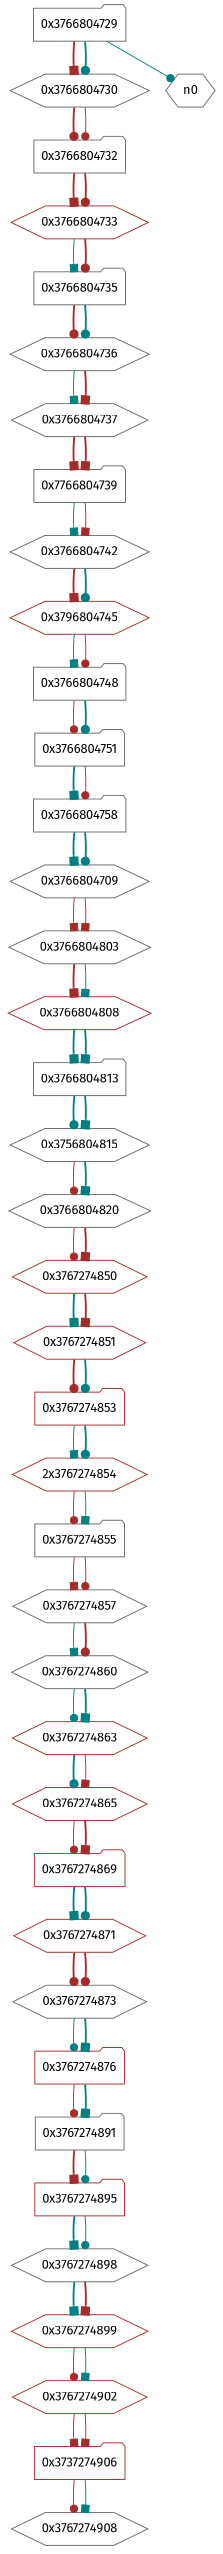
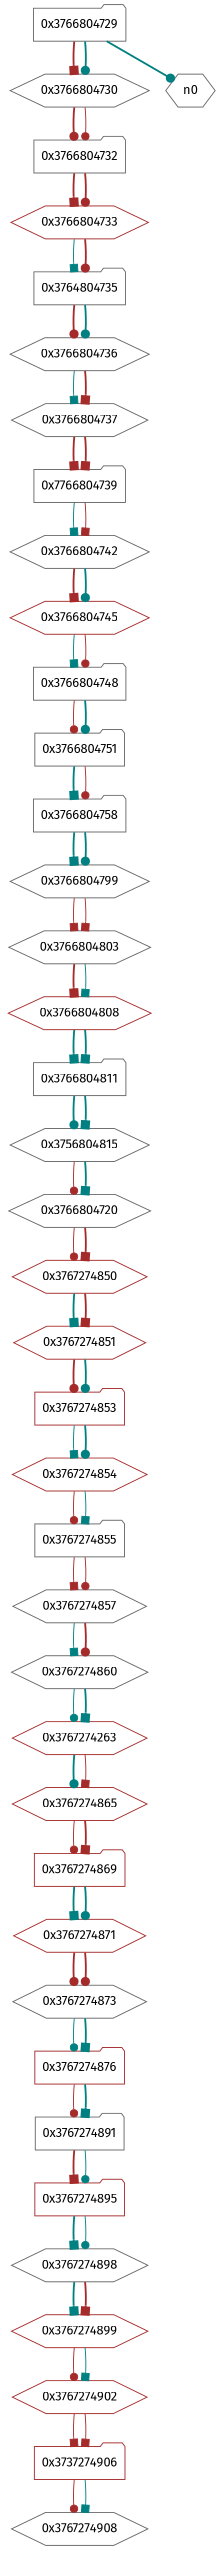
edge "0x3766804729" -> "n0": style solid -> bold
node "0x3766804735": label "0x3766804735" -> "0x3764804735"
node "0x3796804745": label "0x3796804745" -> "0x3766804745"
node "0x3766804709": label "0x3766804709" -> "0x3766804799"
node "0x3766804813": label "0x3766804813" -> "0x3766804811"
node "0x3766804820": label "0x3766804820" -> "0x3766804720"
node "2x3767274854": label "2x3767274854" -> "0x3767274854"
node "0x3767274863": label "0x3767274863" -> "0x3767274263"
